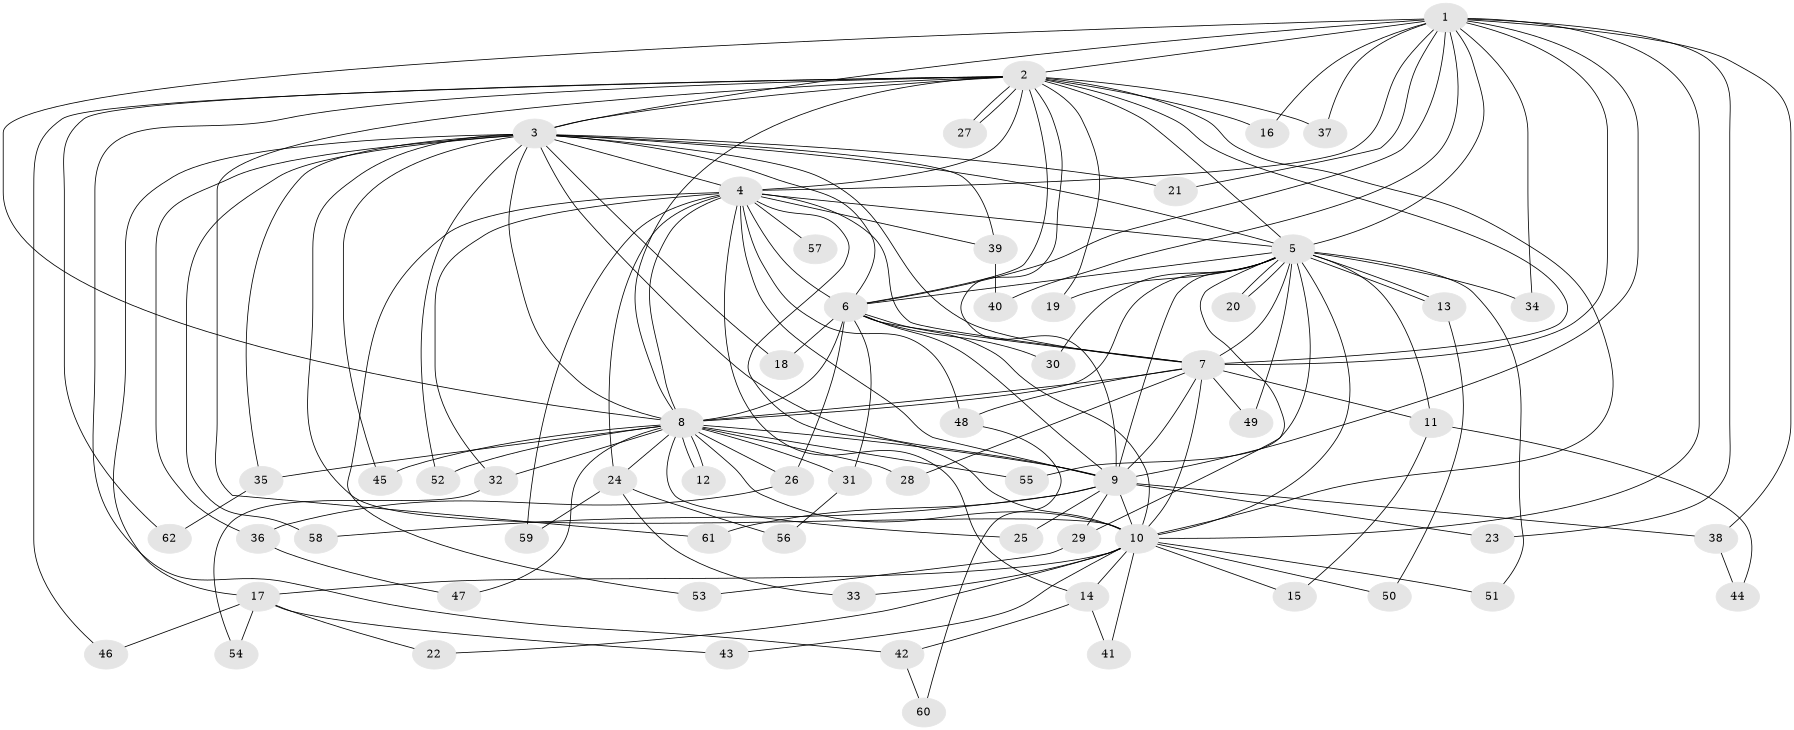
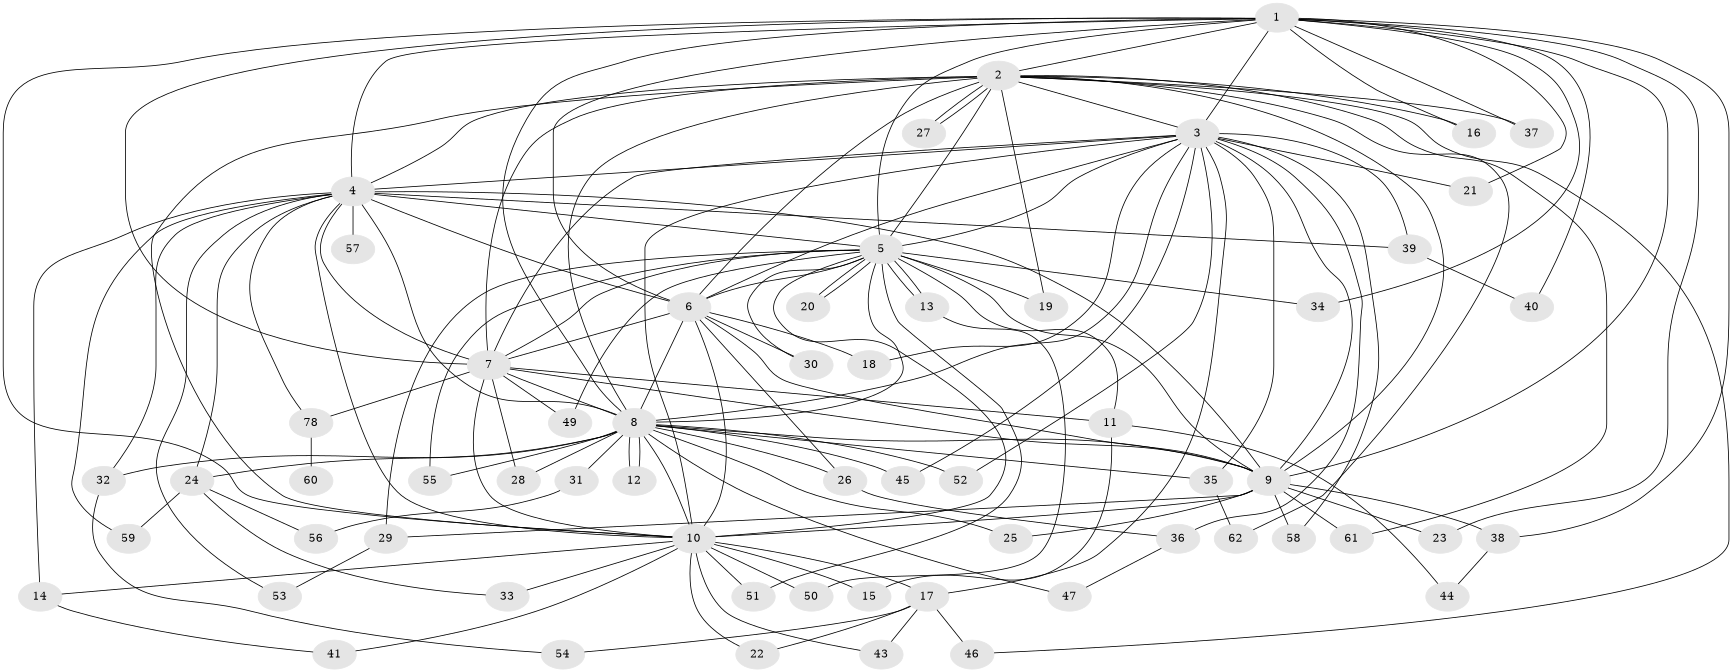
edge "6" -- "31": removed
node "48": label "48" -> "78"
node "42": removed
